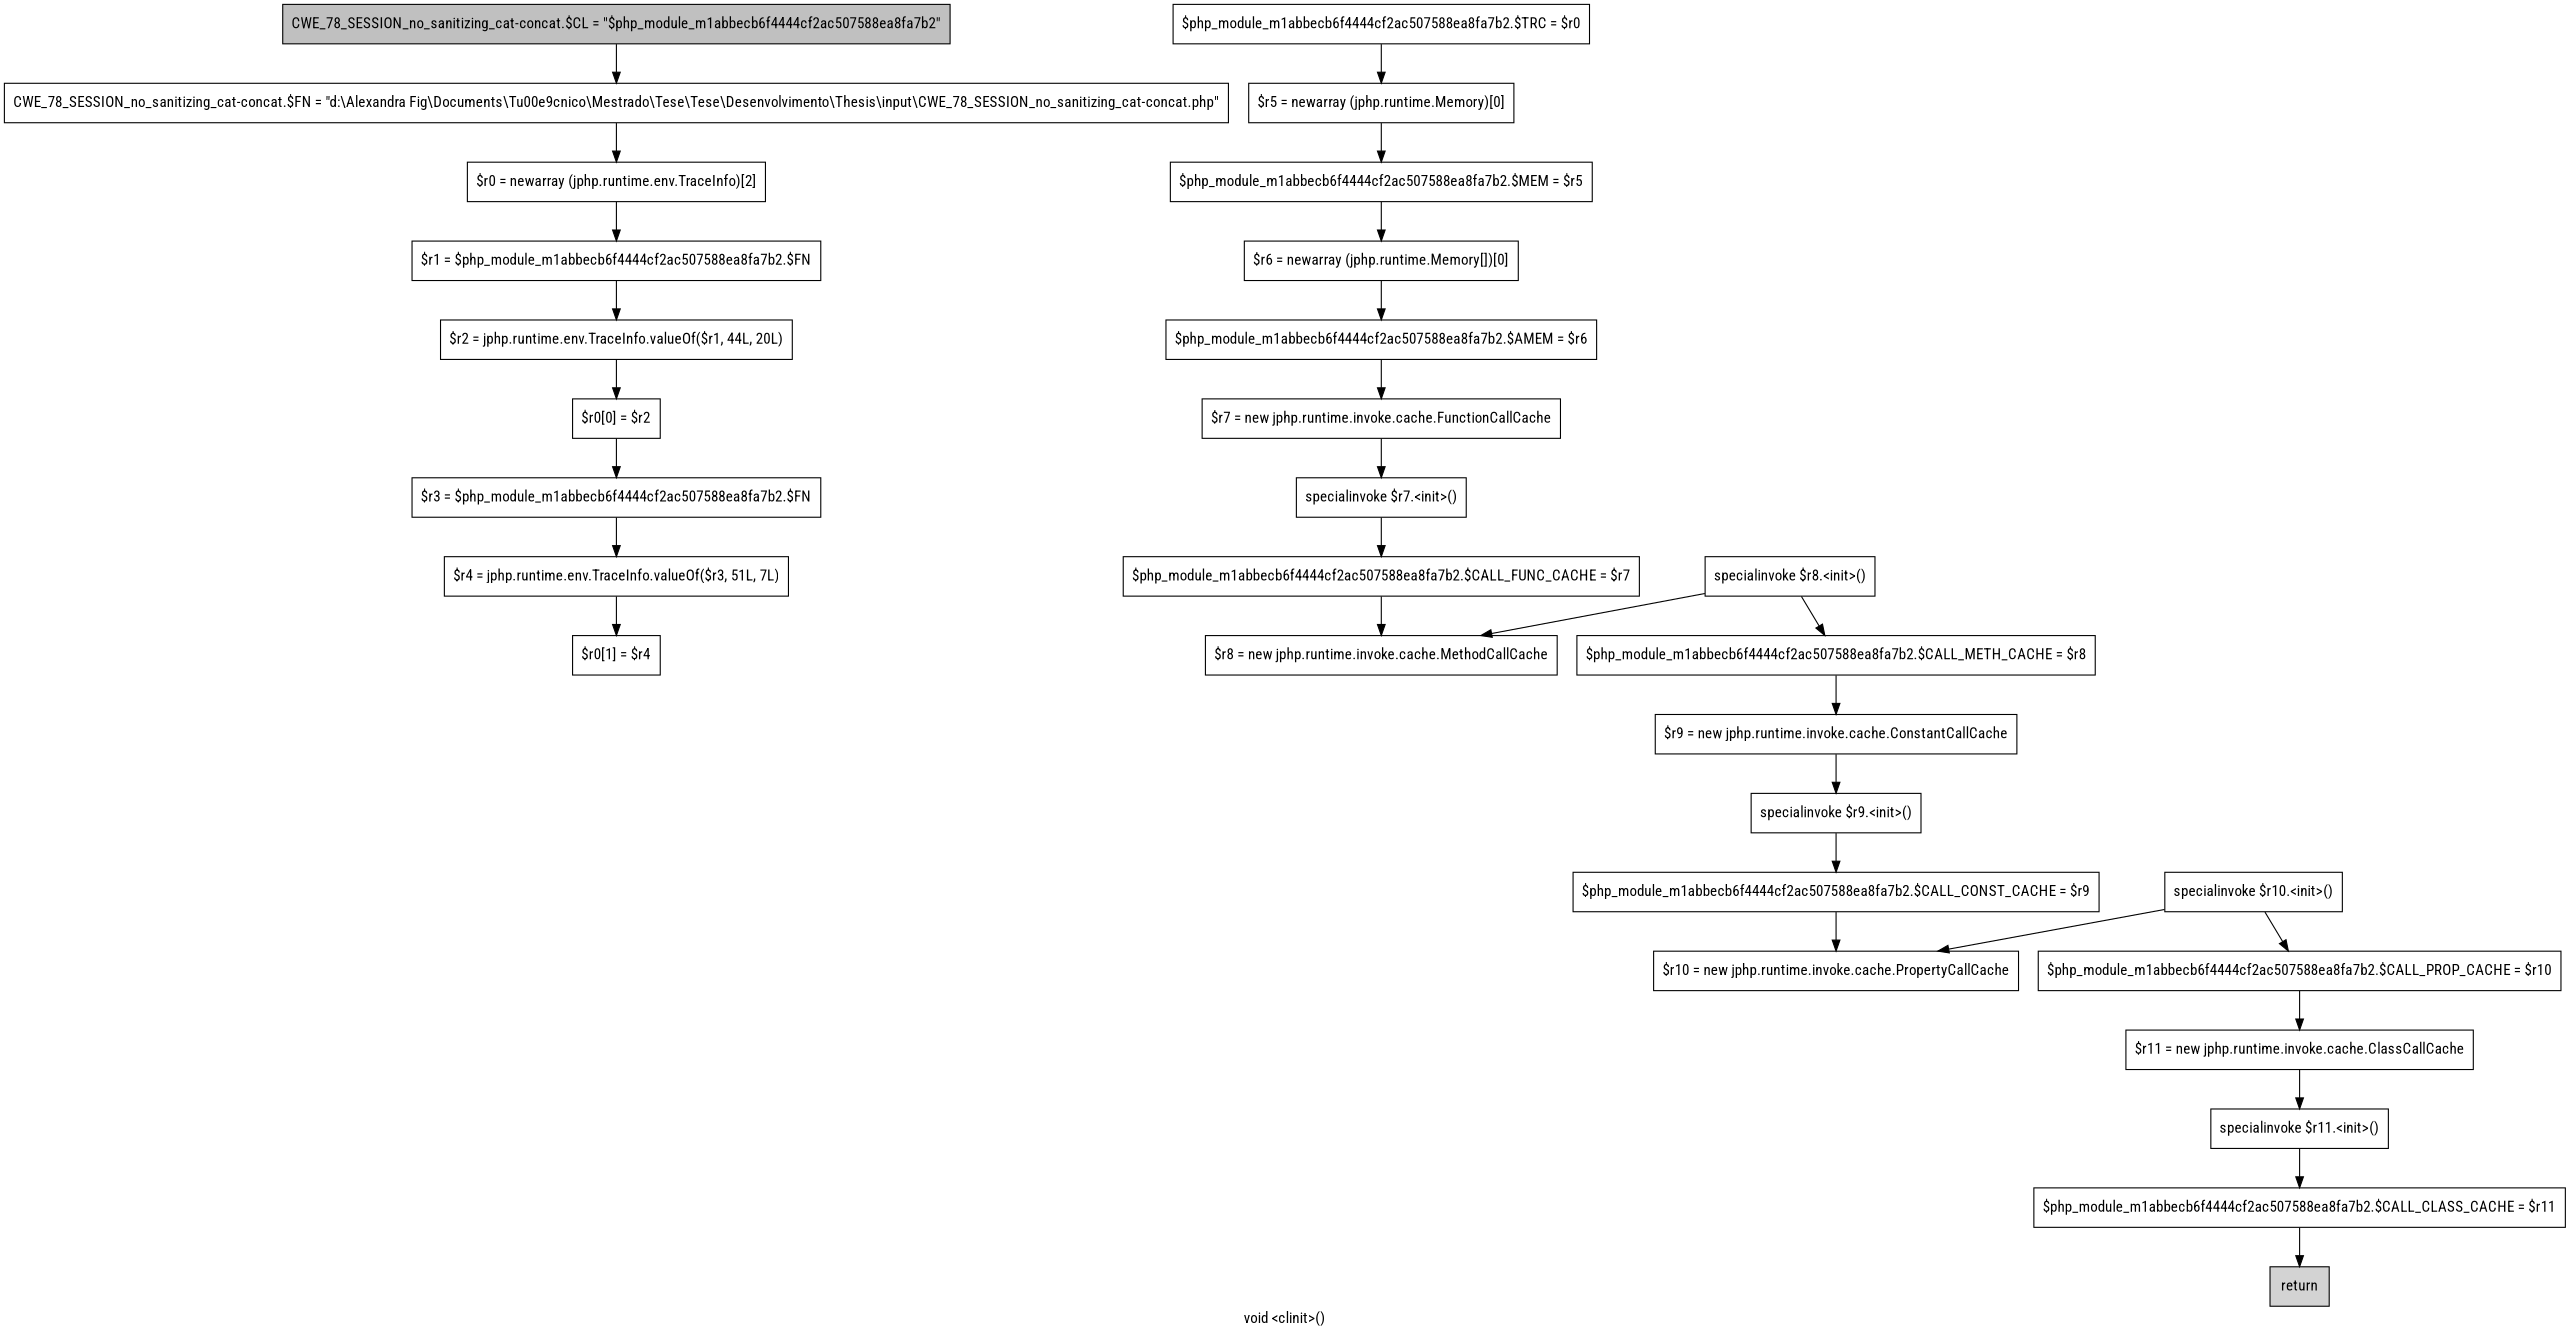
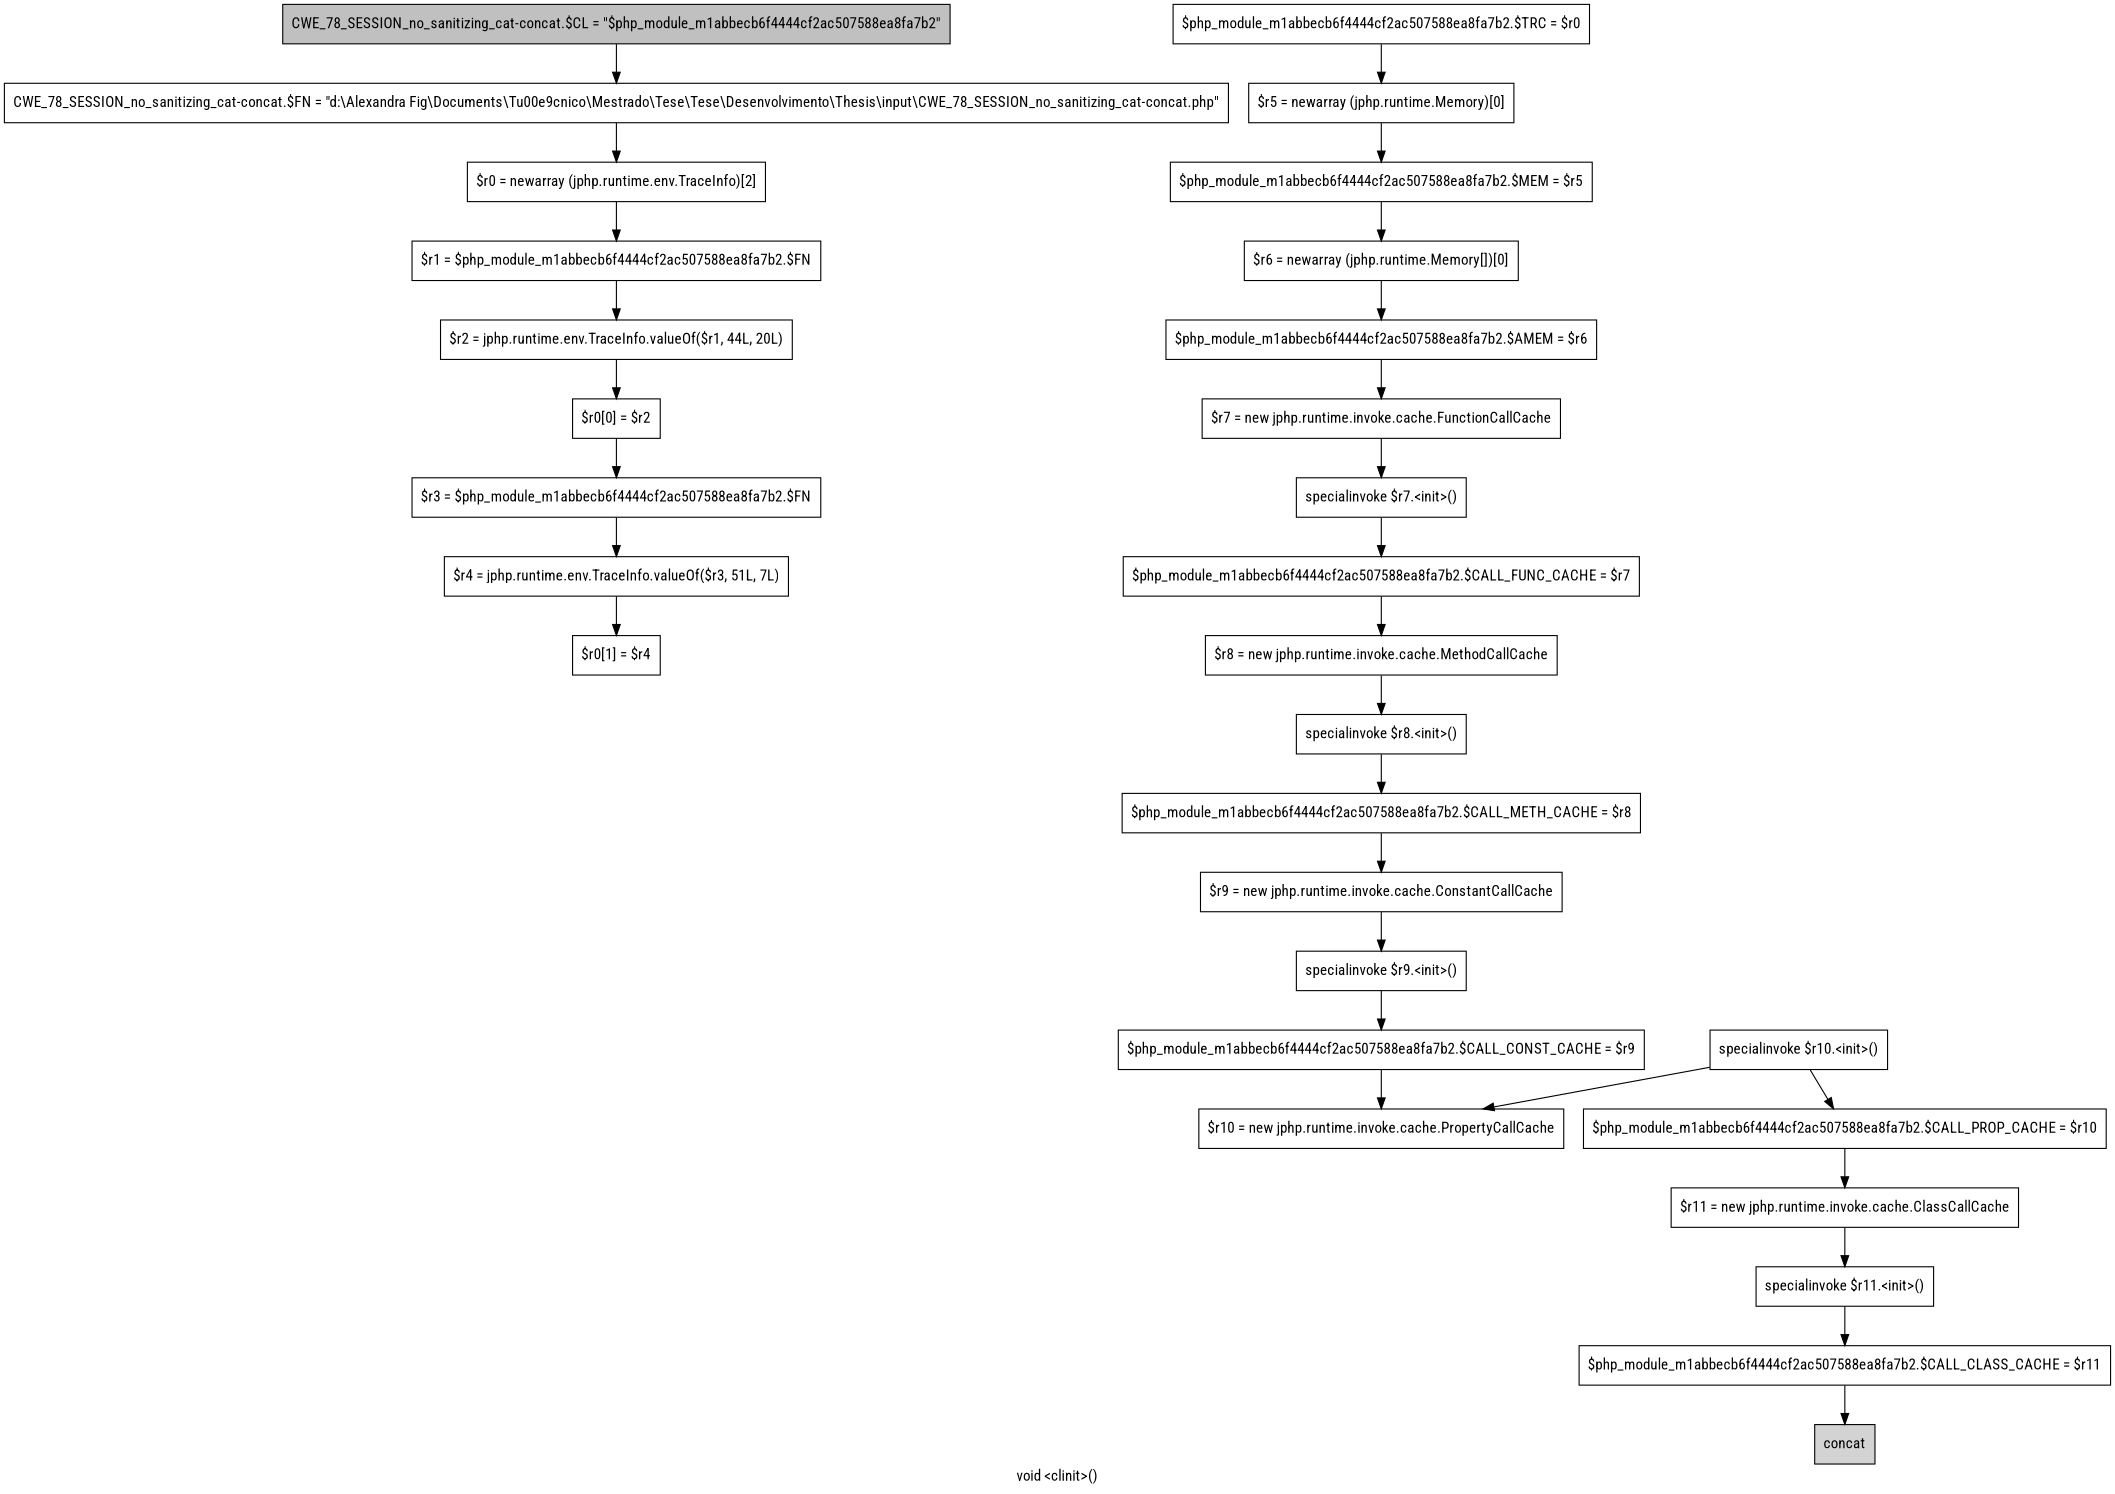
edge "specialinvoke $r8.<init>()" -> "$r8 = new jphp.runtime.invoke.cache.MethodCallCache": reversed
node "return": label "return" -> "concat"
